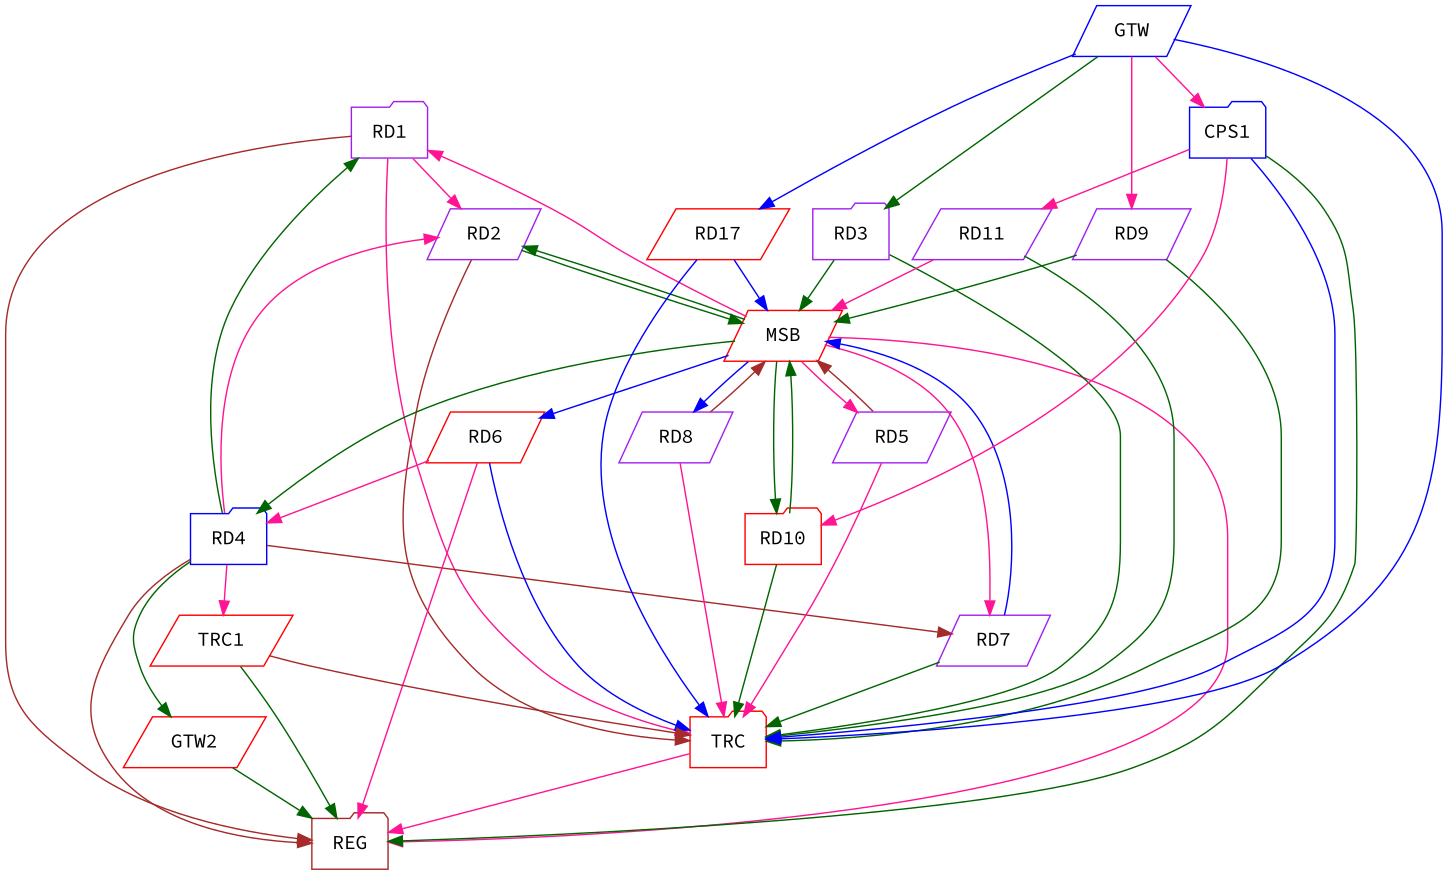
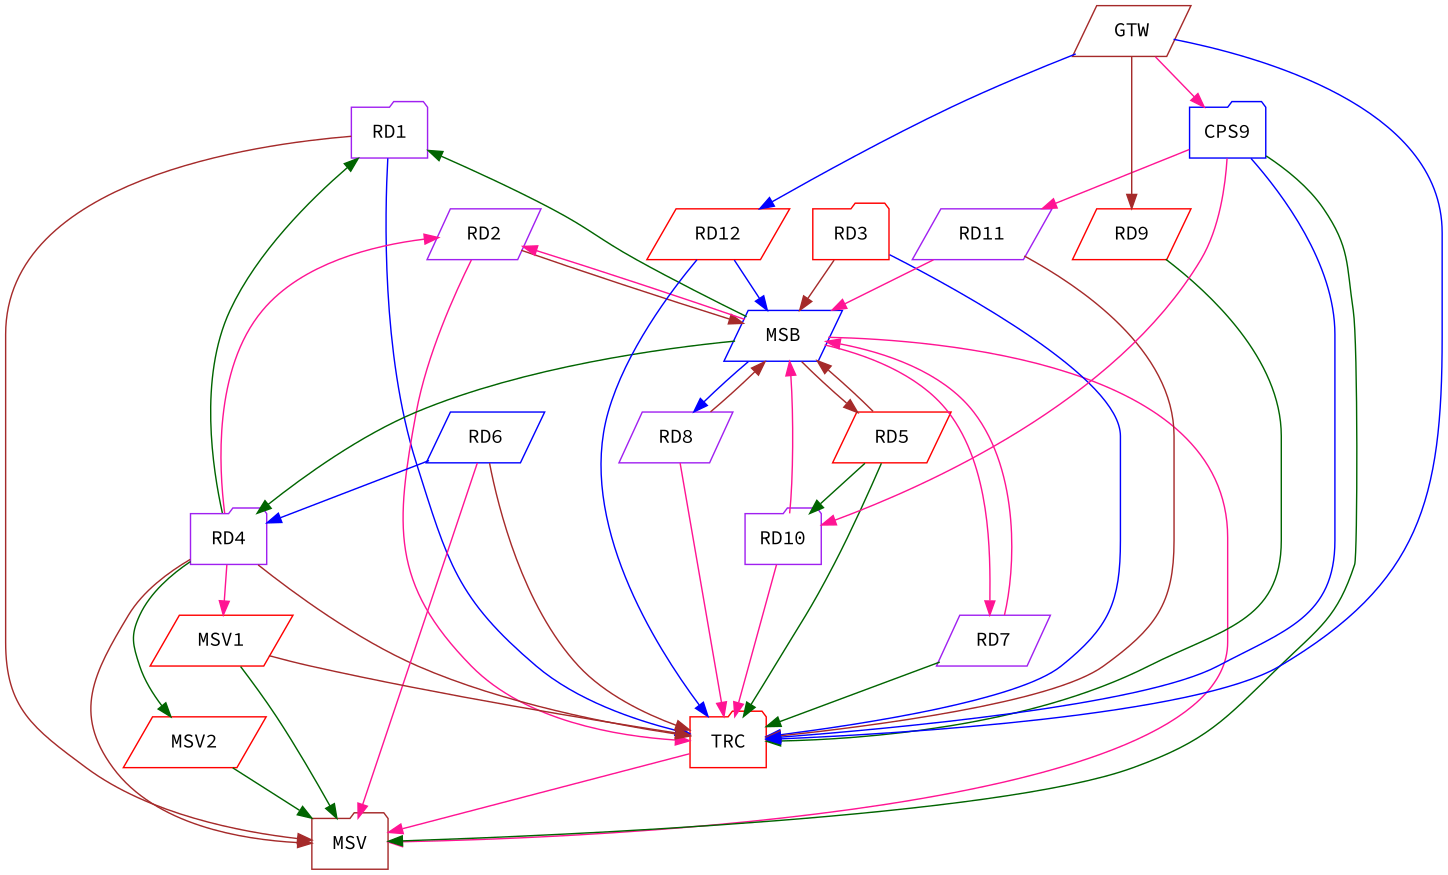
node "GTW": color blue -> brown
edge "GTW" -> "RD9": color deeppink -> brown
edge "GTW" -> "RD3": removed
node "CPS1": label "CPS1" -> "CPS9"
edge "RD1" -> "RD2": removed
edge "MSB" -> "RD1": color deeppink -> darkgreen
node "RD17": label "RD17" -> "RD12"
node "RD3": color purple -> red
node "RD9": color purple -> red
edge "RD3" -> "MSB": color darkgreen -> brown
edge "MSB" -> "RD2": color darkgreen -> deeppink
edge "RD2" -> "MSB": color darkgreen -> brown
edge "RD9" -> "MSB": removed
node "MSB": color red -> blue
edge "MSB" -> "RD5": color deeppink -> brown
edge "MSB" -> "RD6": removed
edge "MSB" -> "RD10": now "RD5" -> "RD10"
node "RD6": color red -> blue
node "RD5": color purple -> red
edge "RD7" -> "MSB": color blue -> deeppink
edge "RD10" -> "MSB": color darkgreen -> deeppink
edge "RD6" -> "RD4": color deeppink -> blue
edge "RD1" -> "TRC": color deeppink -> blue
node "RD4": color blue -> purple
node "RD10": color red -> purple
edge "RD3" -> "TRC": color darkgreen -> blue
edge "RD2" -> "TRC": color brown -> deeppink
edge "RD5" -> "TRC": color deeppink -> darkgreen
edge "RD4" -> "RD7": now "RD4" -> "TRC"
edge "RD11" -> "TRC": color darkgreen -> brown
edge "RD6" -> "TRC": color blue -> brown
edge "RD10" -> "TRC": color darkgreen -> deeppink
node "TRC1": label "TRC1" -> "MSV1"
node "GTW2": label "GTW2" -> "MSV2"
node "REG": label "REG" -> "MSV"
